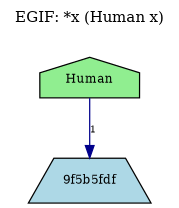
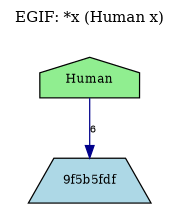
edge "Human" -> "9f5b5fdf": label "1" -> "6"
